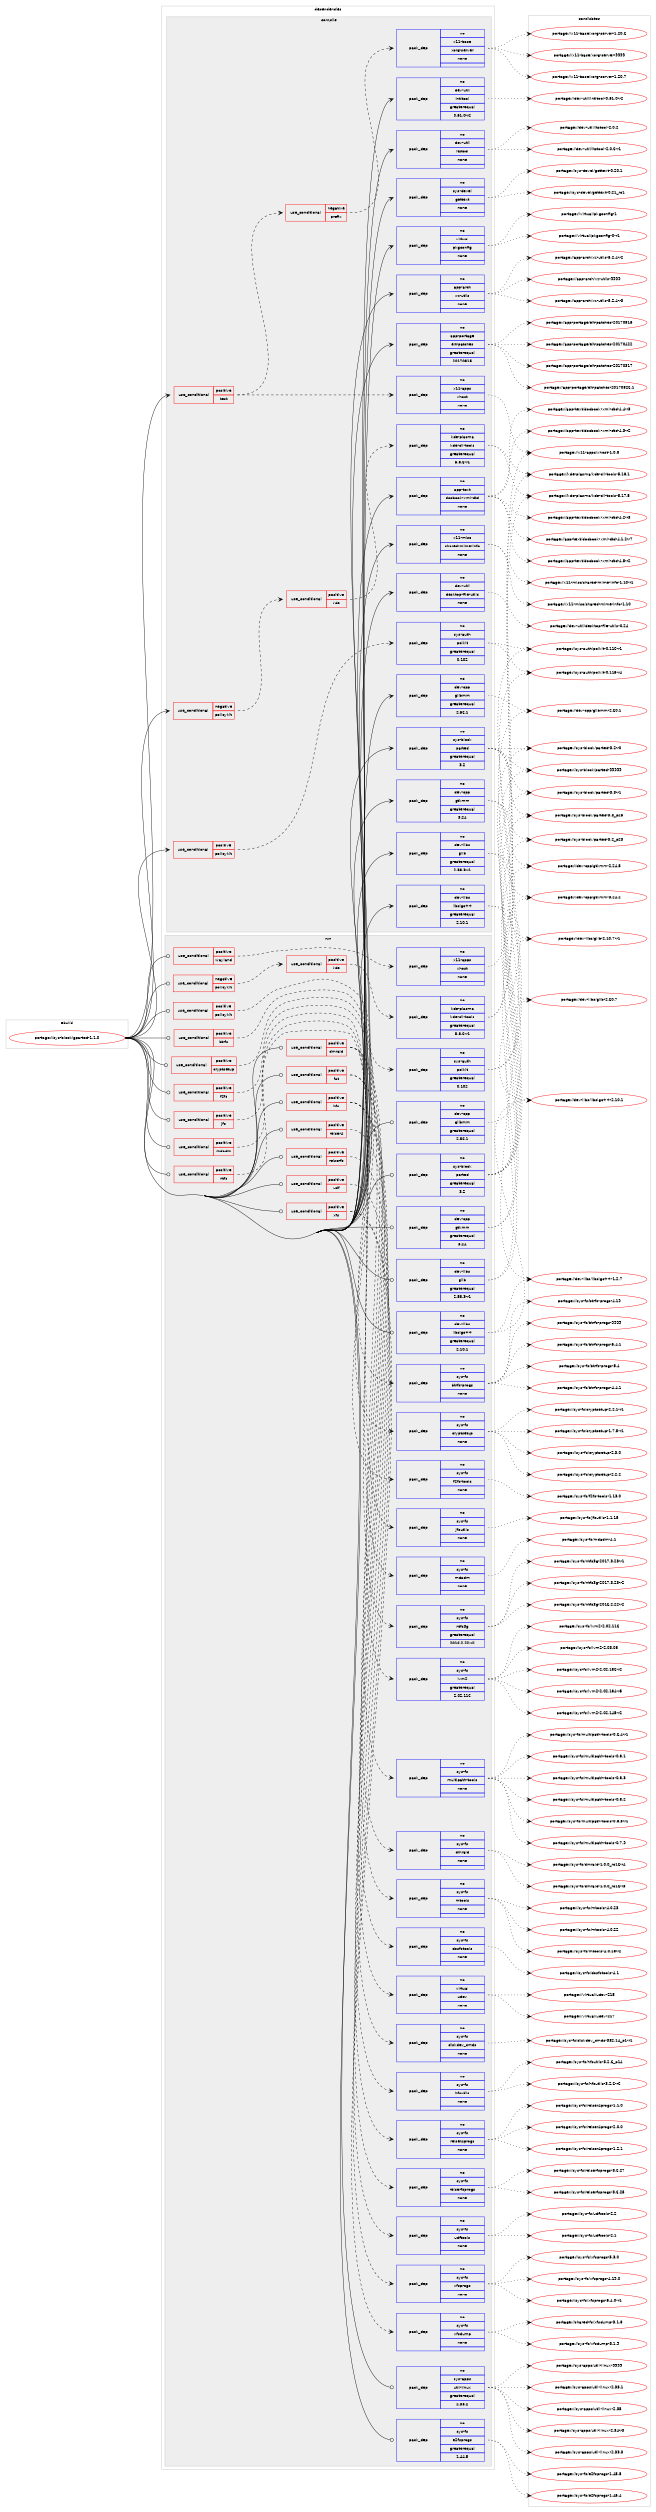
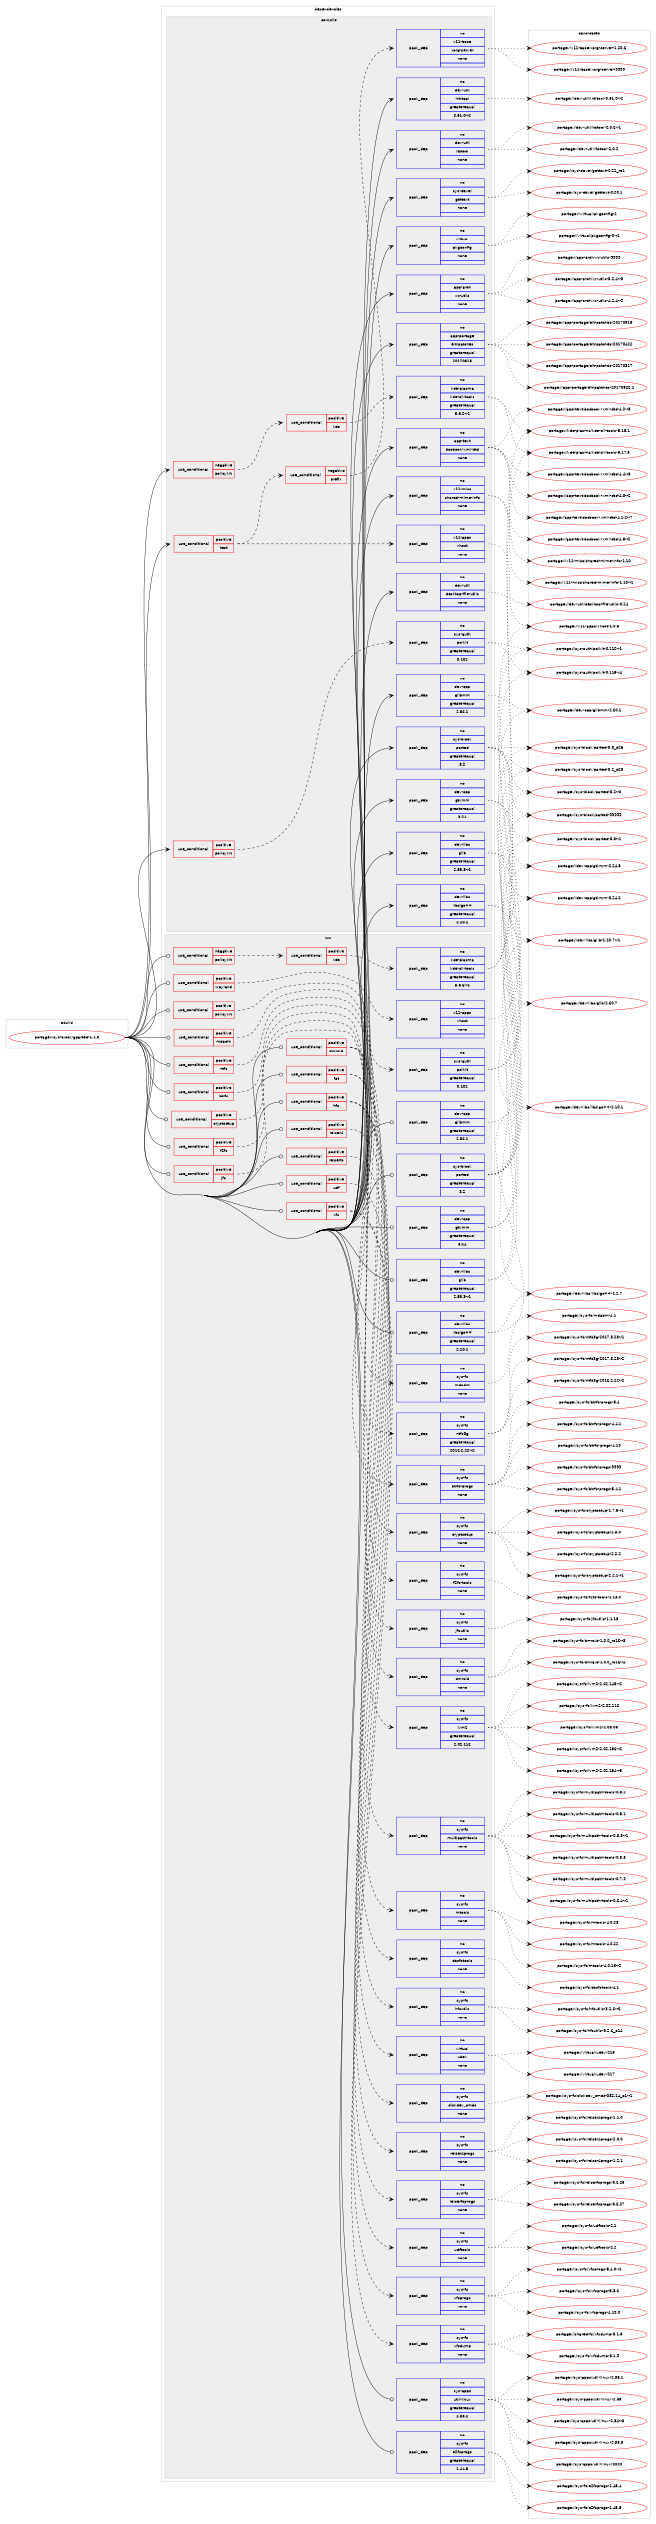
node "portage://x11-base/xorg-server-1.20.7": removed
node "portage://app-arch/xz-utils-5.2.4-r2": label "portage://app-arch/xz-utils-5.2.4-r2" -> "portage://app-arch/xz-utils-4.2.4-r2"
